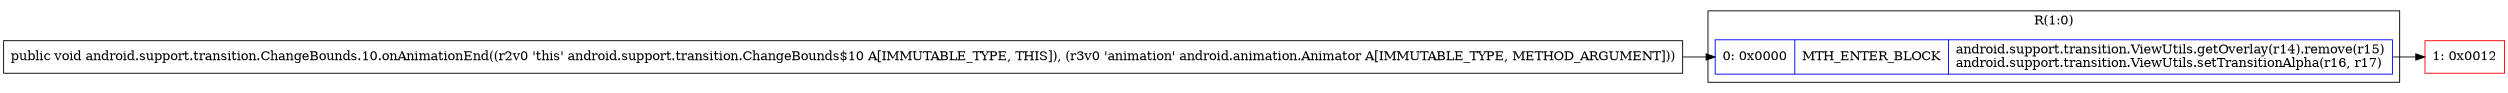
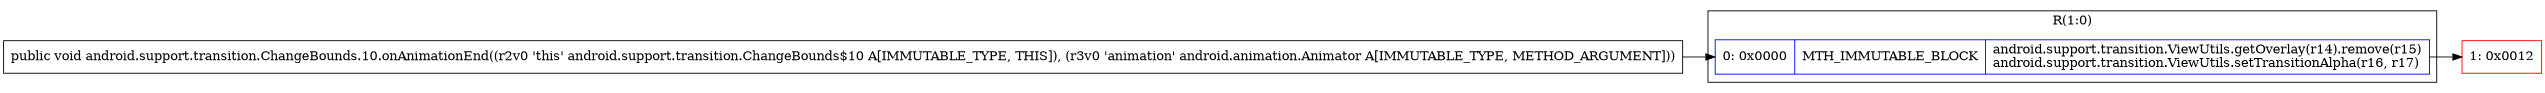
node "0: 0x0000": text "MTH_ENTER_BLOCK" -> "MTH_IMMUTABLE_BLOCK"
